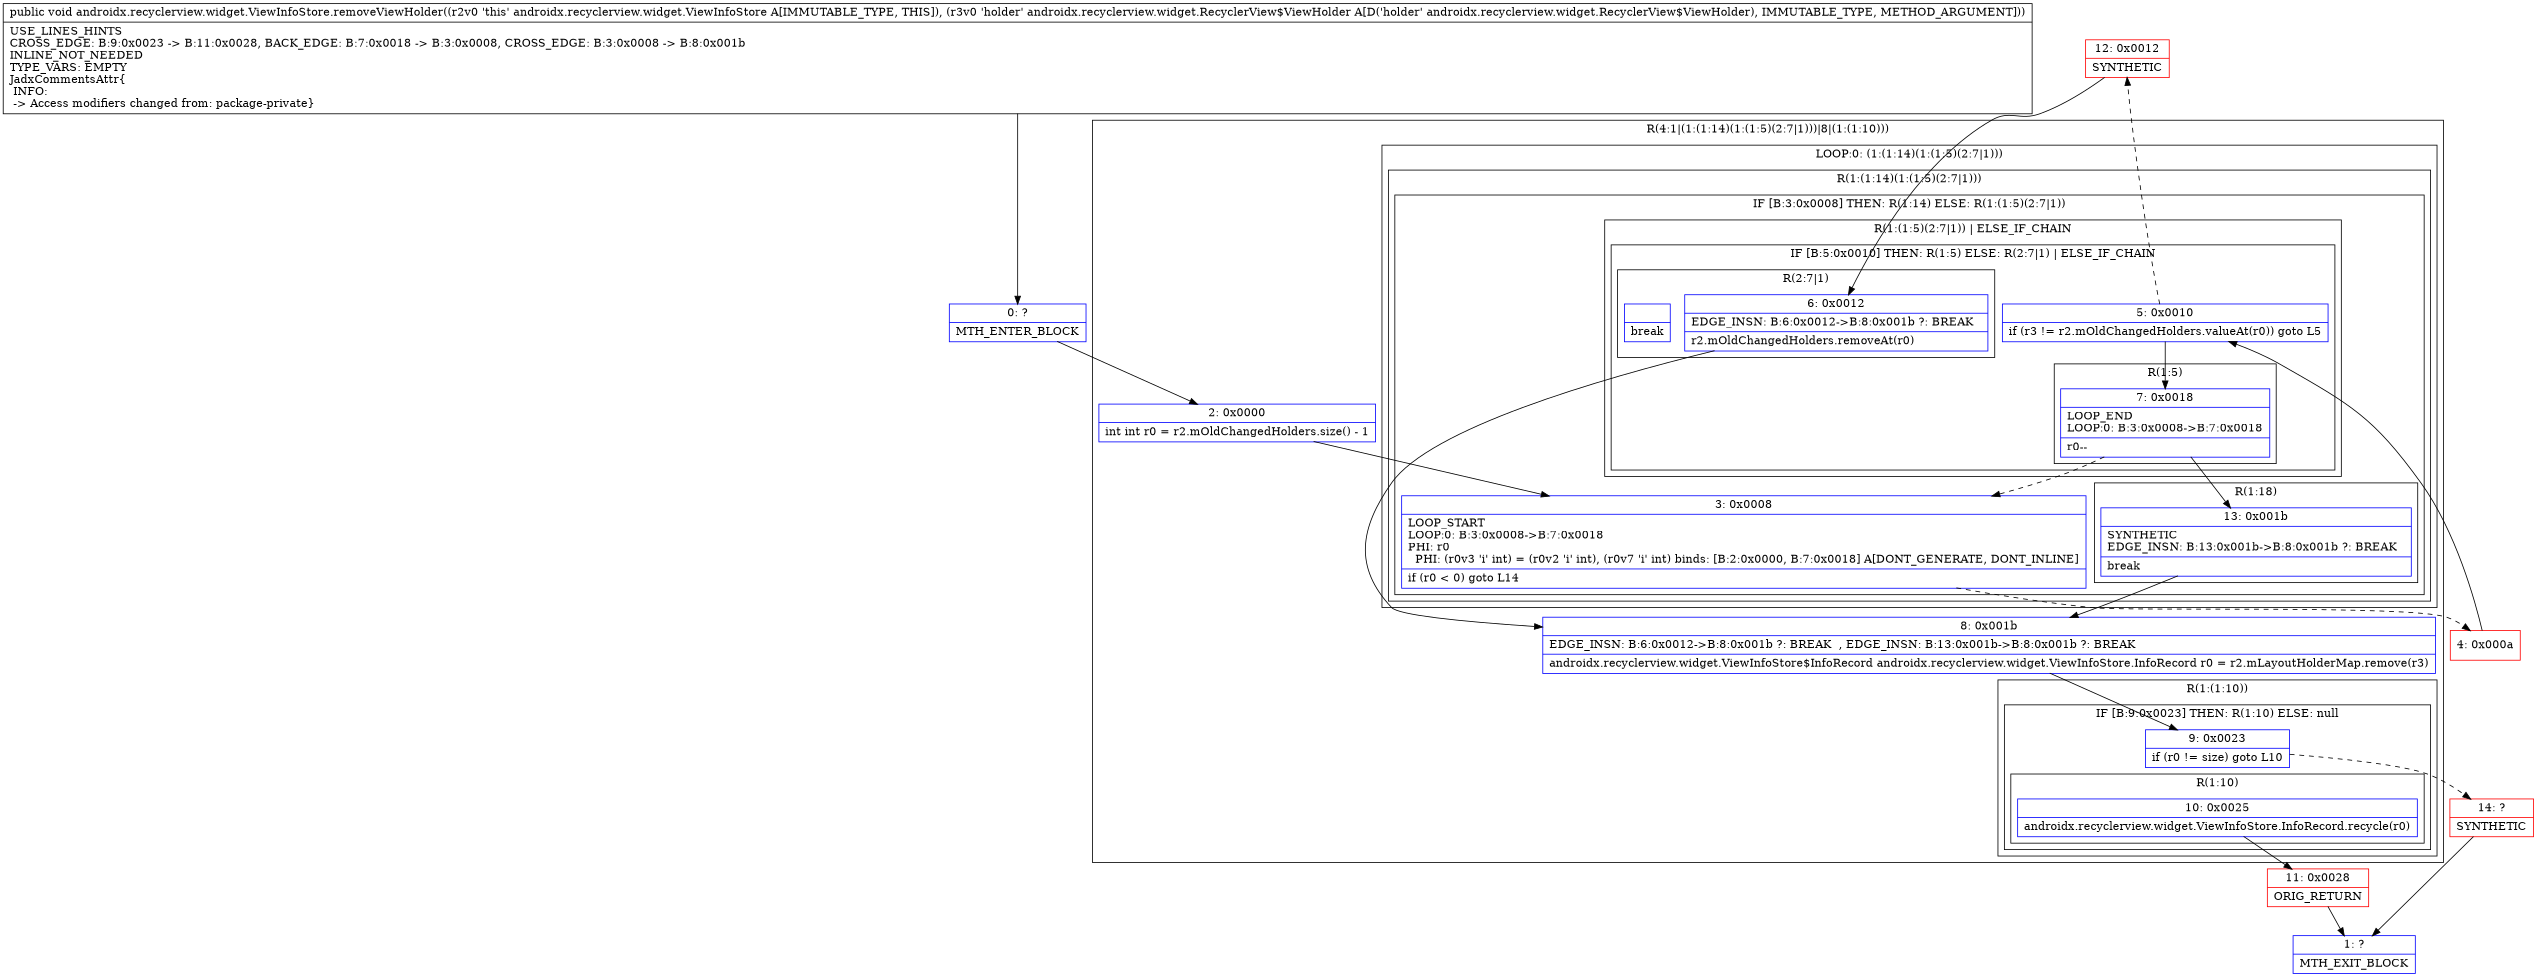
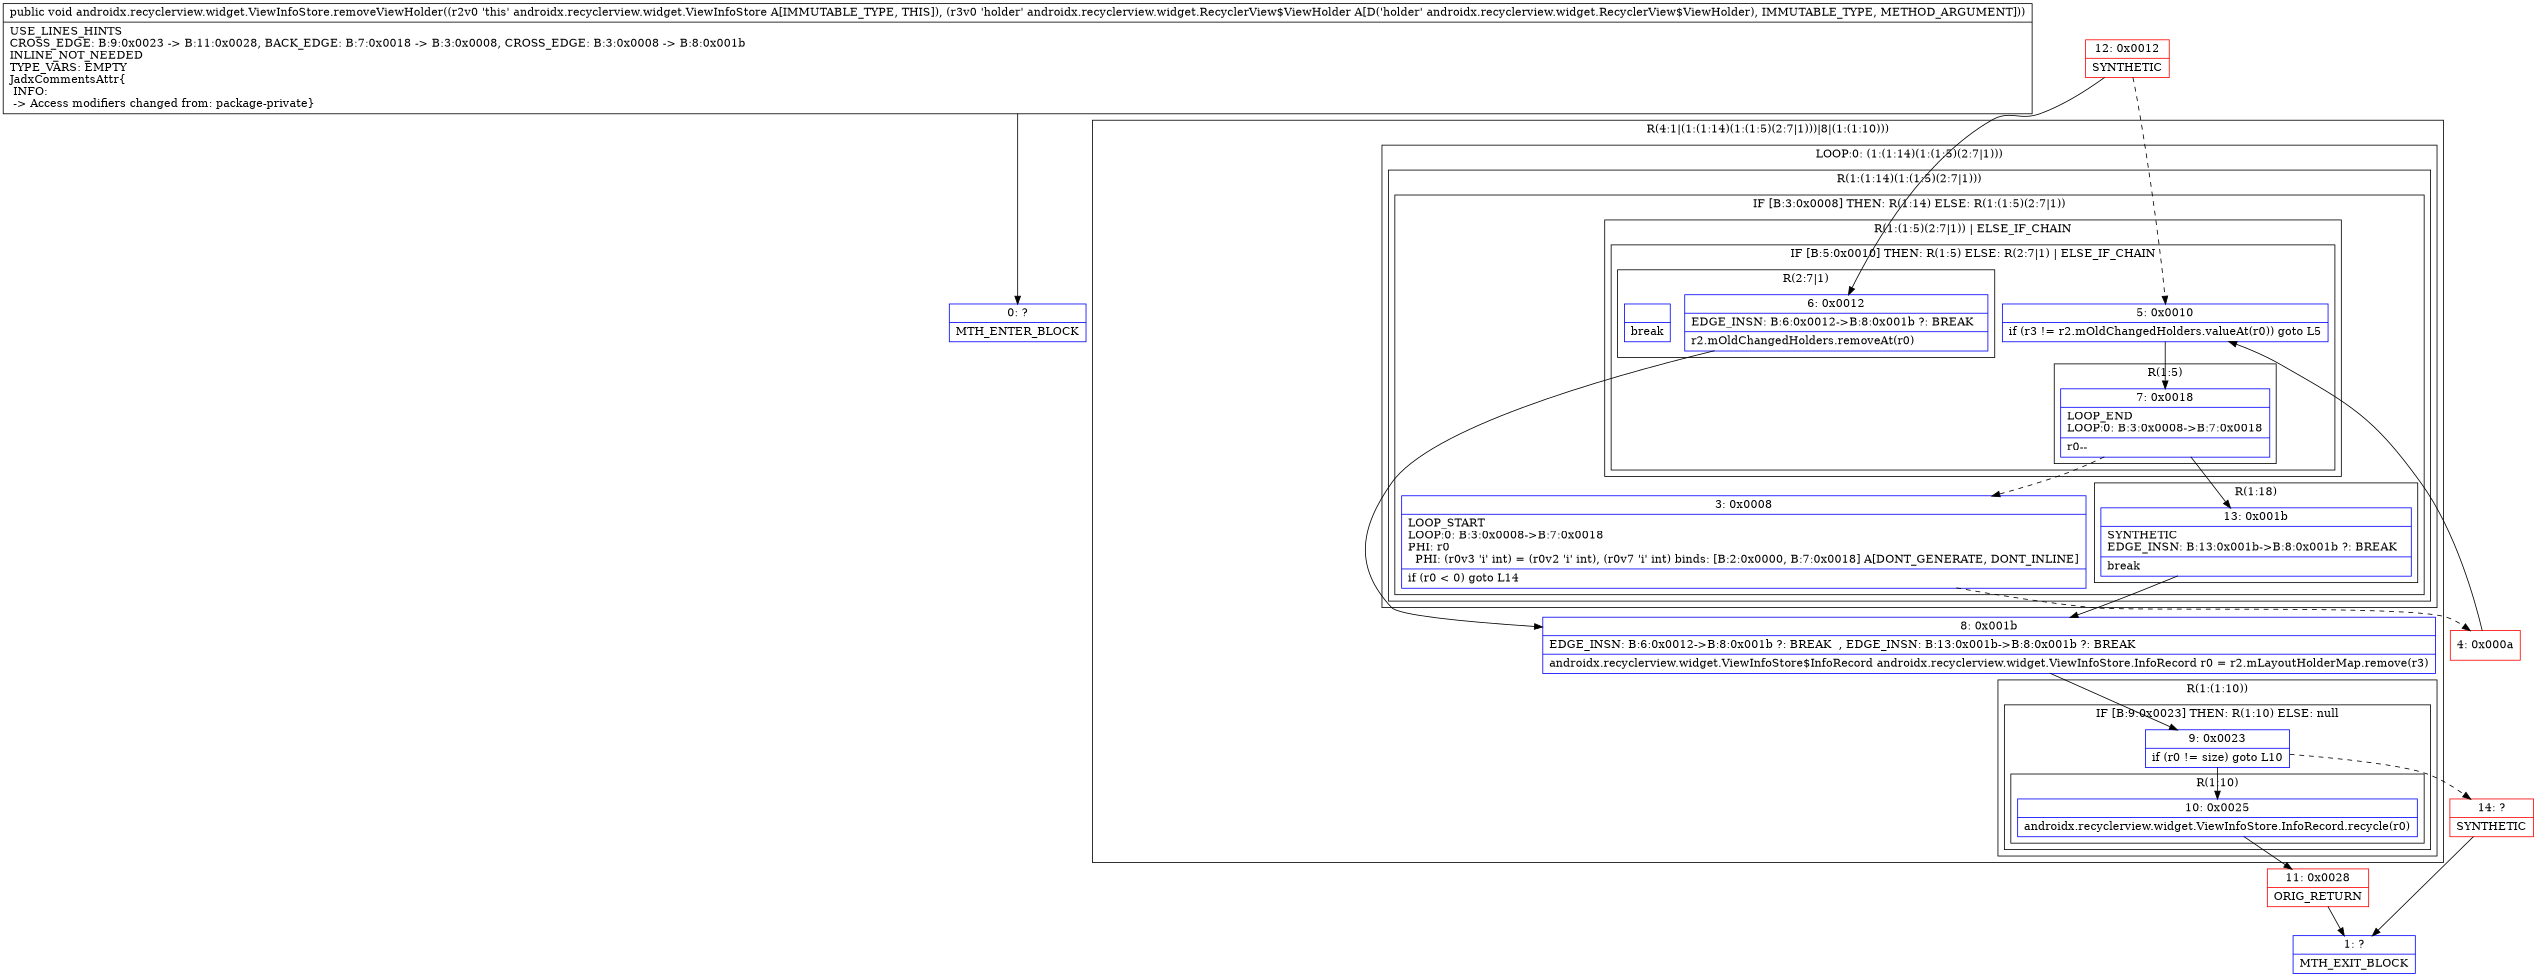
edge "5: 0x0010" -> "12: 0x0012": reversed
node "2: 0x0000": removed
edge "9: 0x0023" -> "10: 0x0025": added
